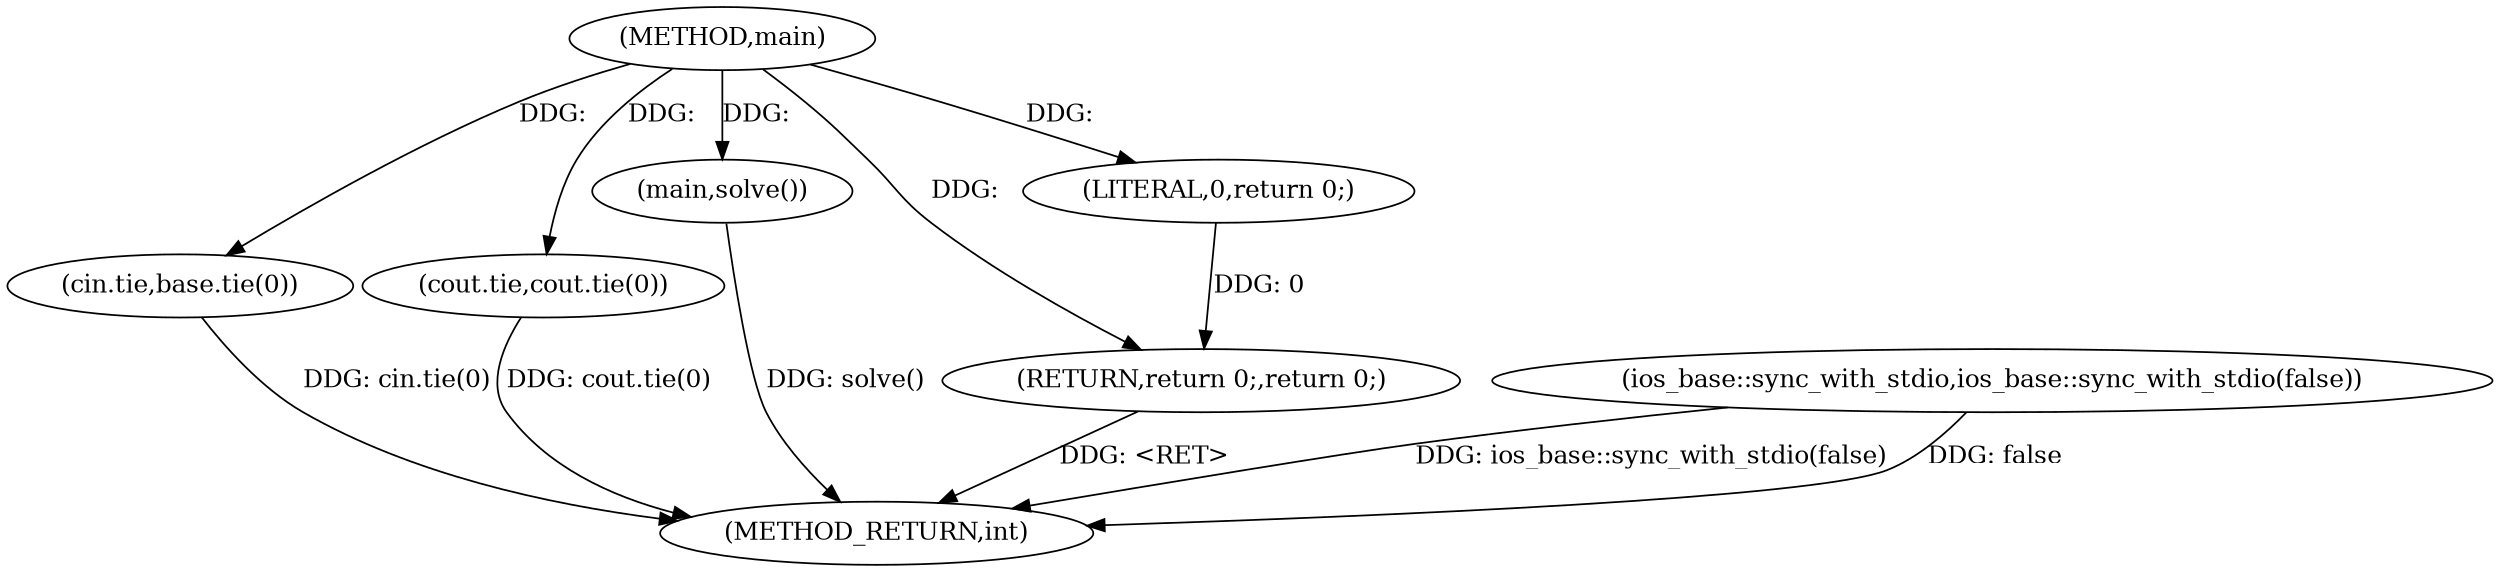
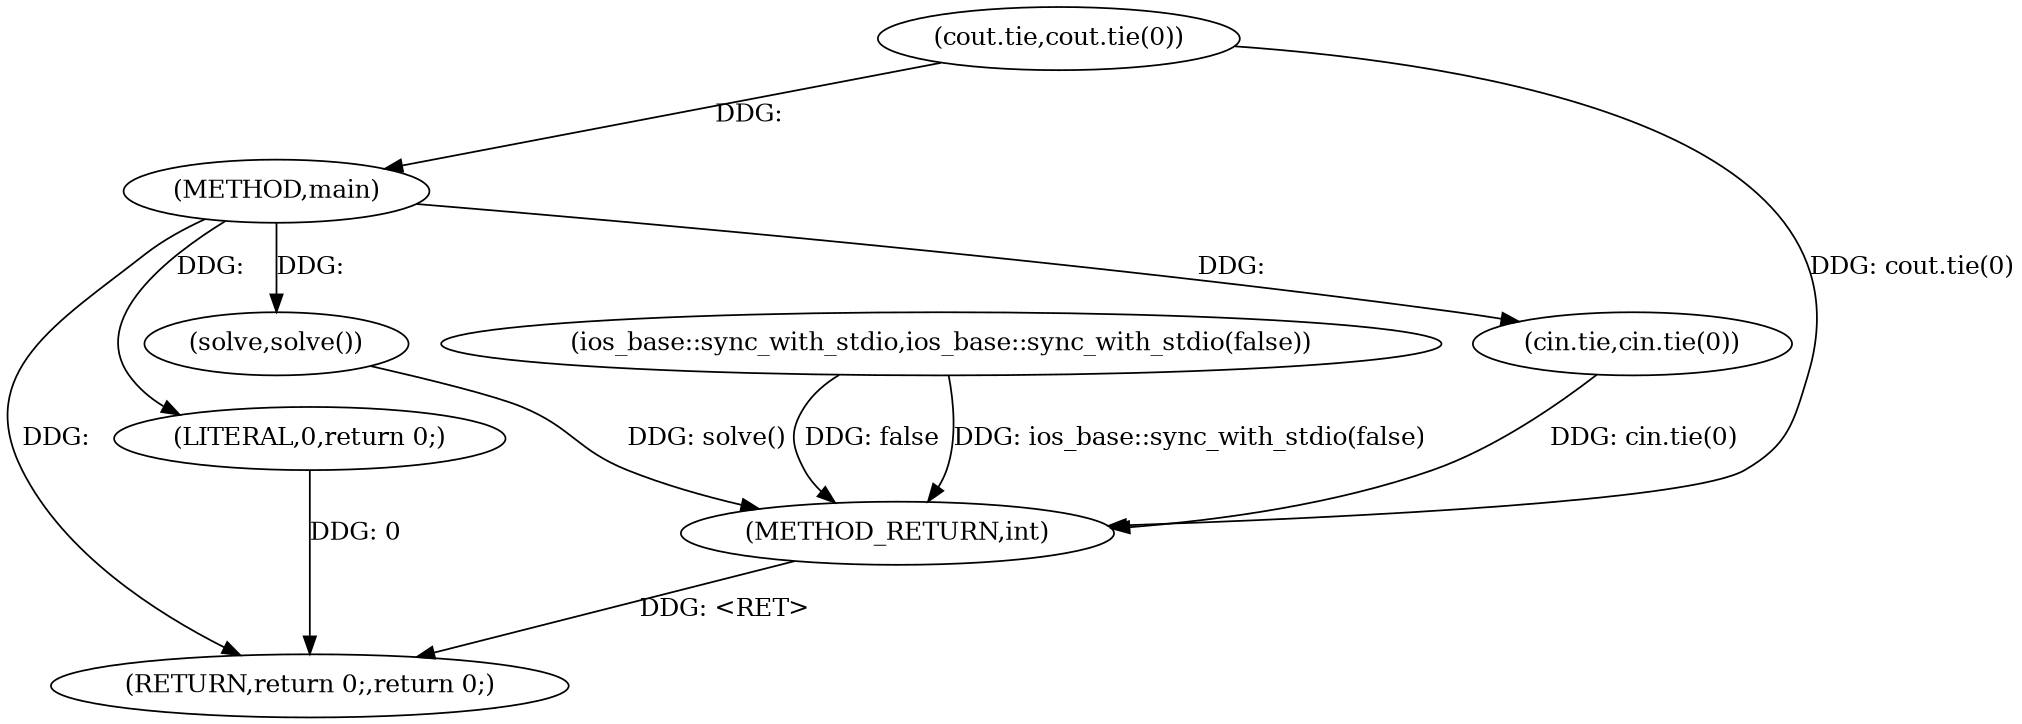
edge "(METHOD,main)" -> "(cout.tie,cout.tie(0))": reversed
node "(main,solve())": label "(main,solve())" -> "(solve,solve())"
node "(cin.tie,base.tie(0))": label "(cin.tie,base.tie(0))" -> "(cin.tie,cin.tie(0))"
edge "(RETURN,return 0;,return 0;)" -> "(METHOD_RETURN,int)": reversed
